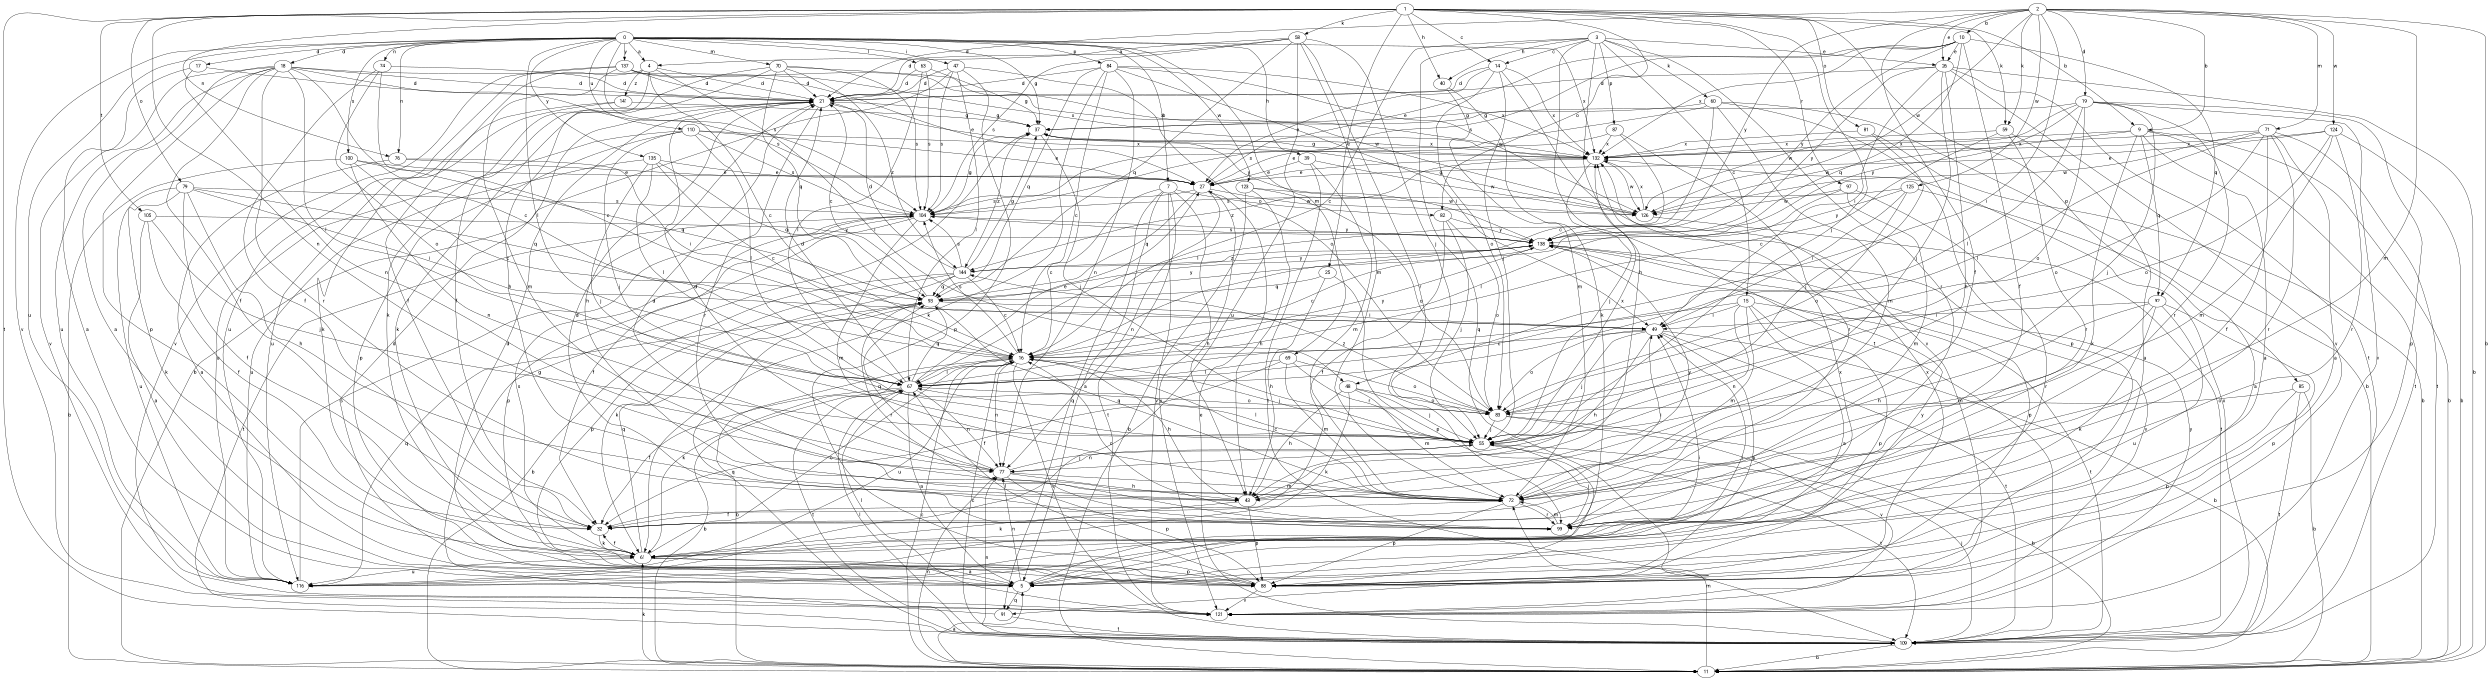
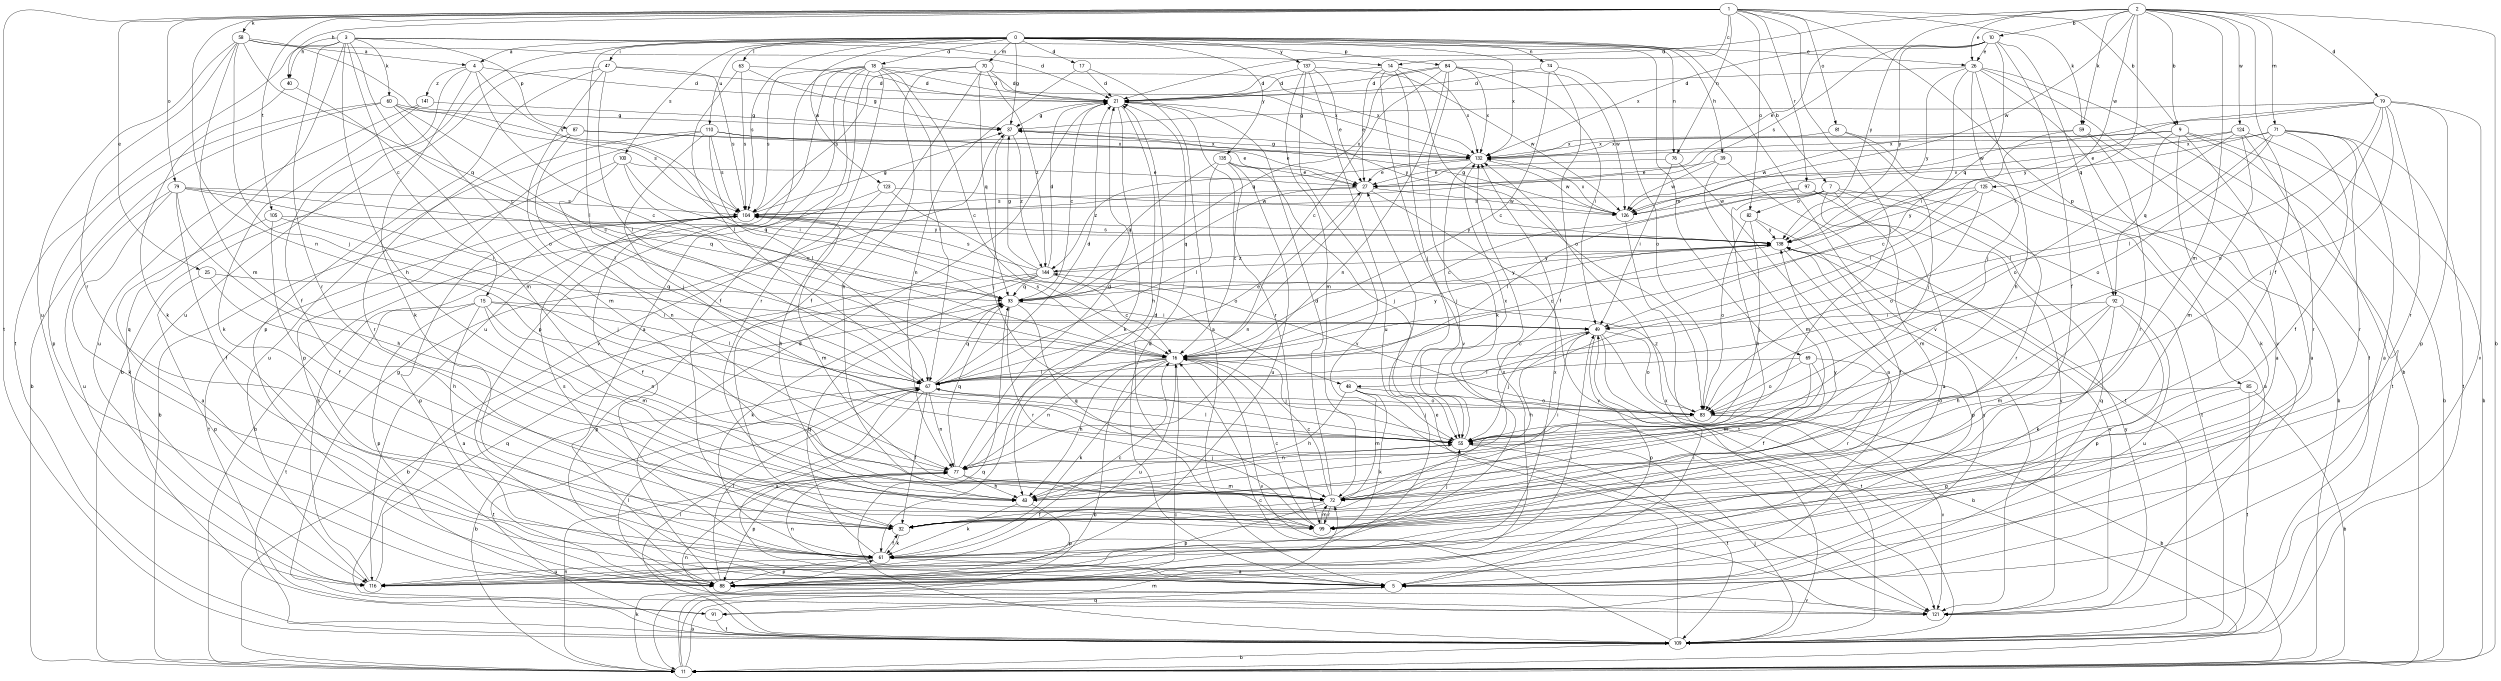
edge "71" -> "126": label "w" -> "v"
edge "69" -> "55": now "69" -> "99"
edge "97" -> "5": now "97" -> "99"
